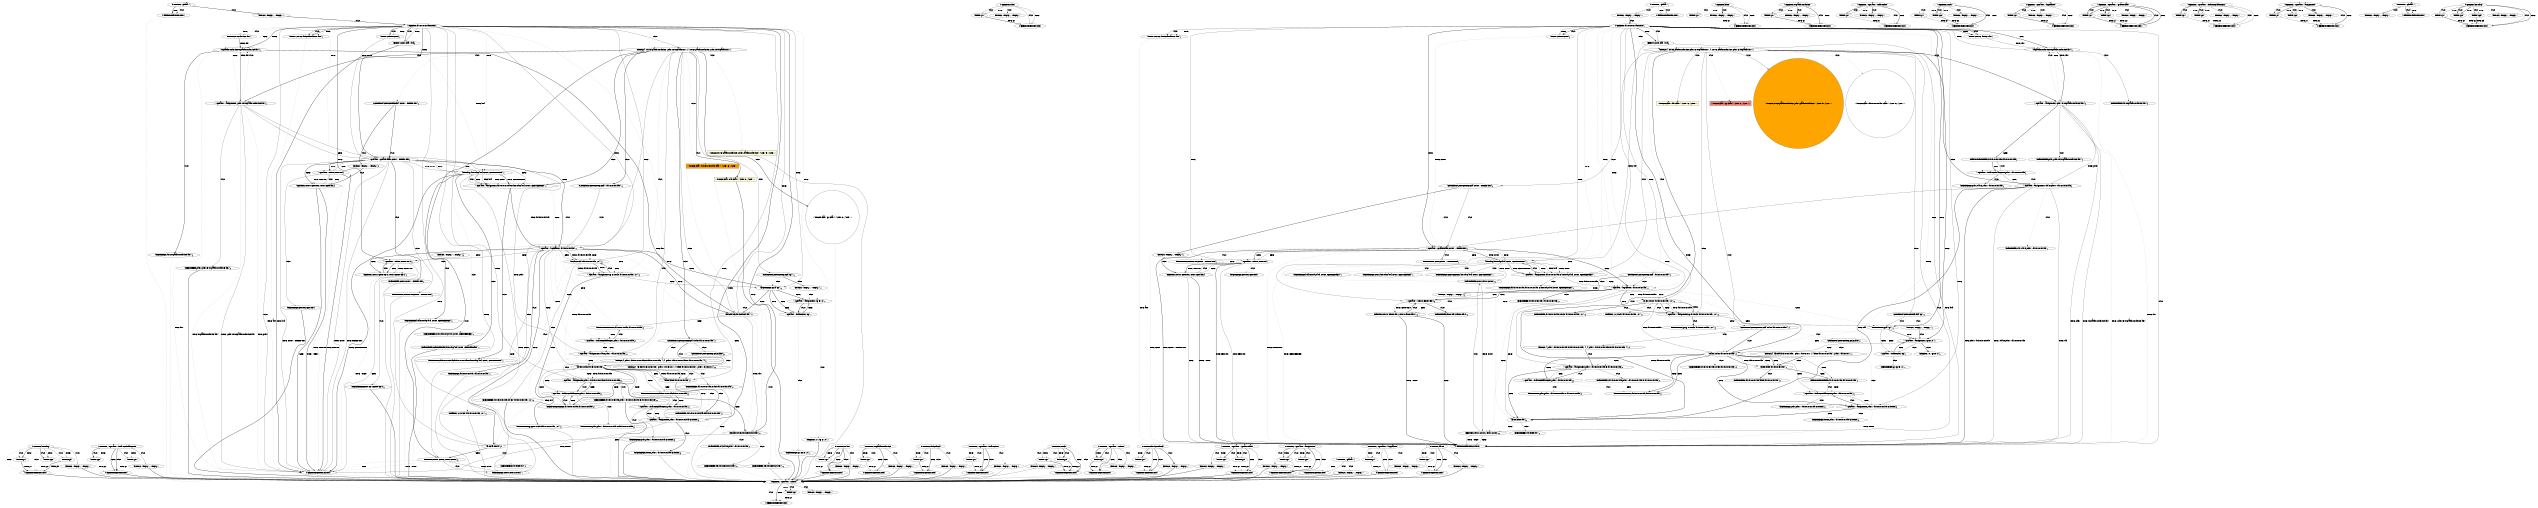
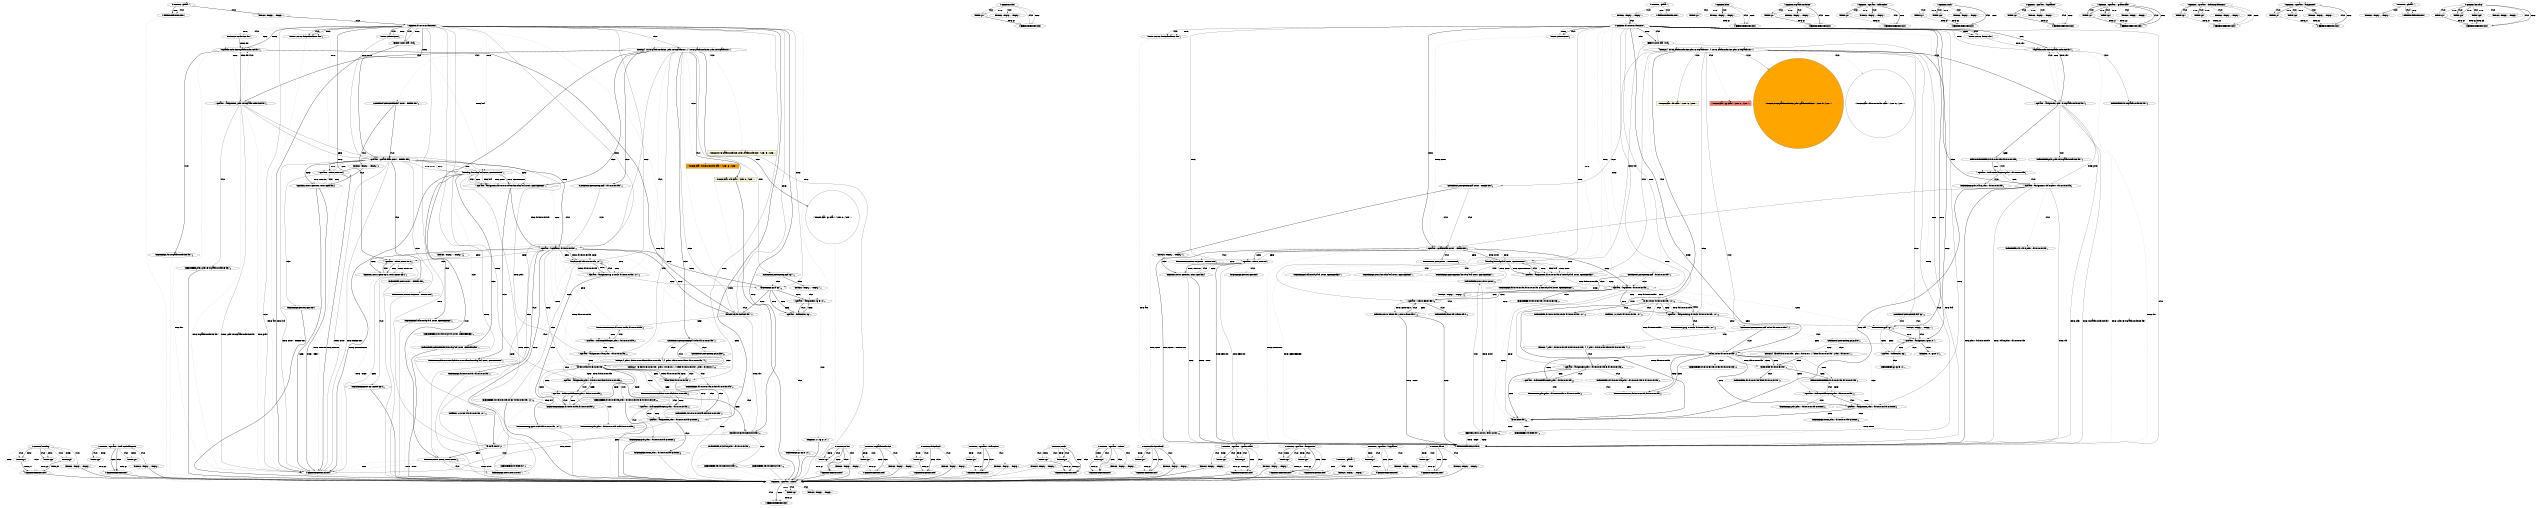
edge "(device_lock,device_lock(dev))" -> "(IDENTIFIER,dev,device_lock(dev))": removed, label "AST:"
edge "(device_unlock,device_unlock(dev))" -> "(IDENTIFIER,old,old = pdev->driver_override)": now "(<operator>.assignment,old = pdev->driver_override)" -> "(IDENTIFIER,old,old = pdev->driver_override)"
